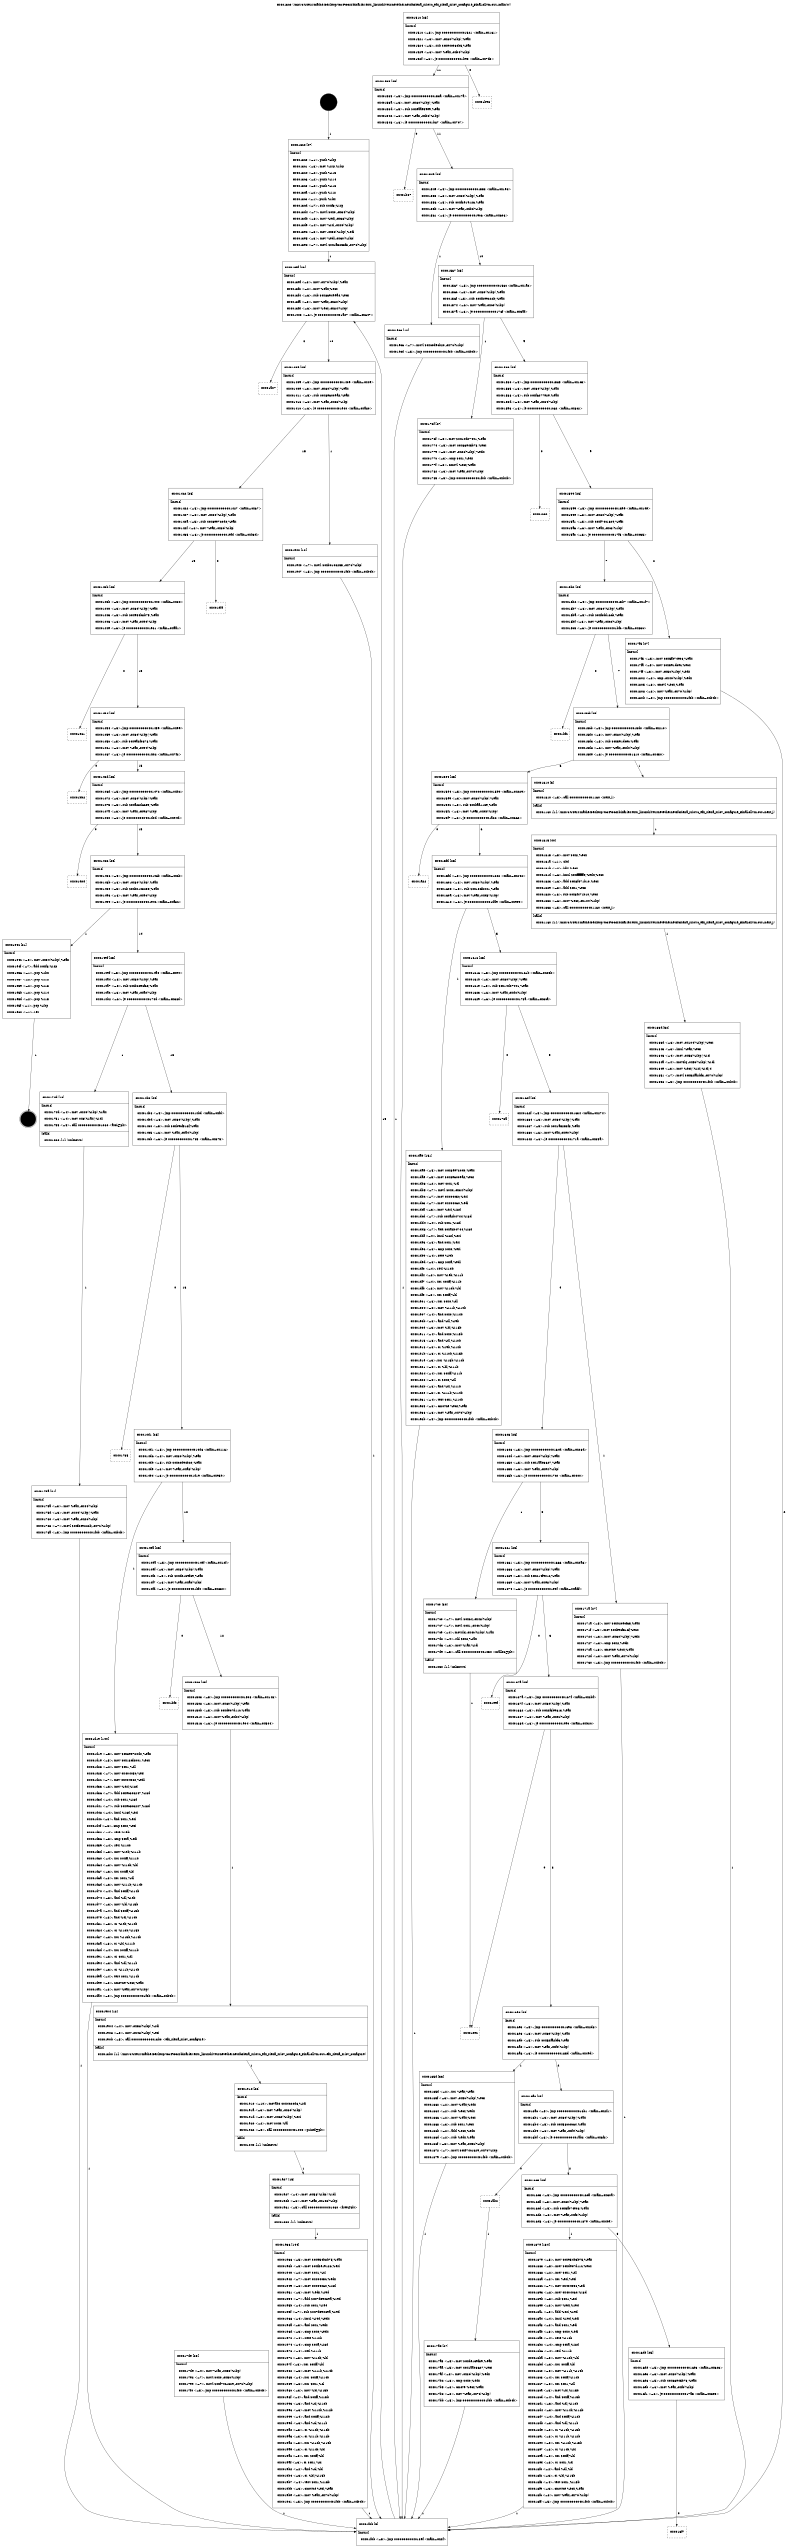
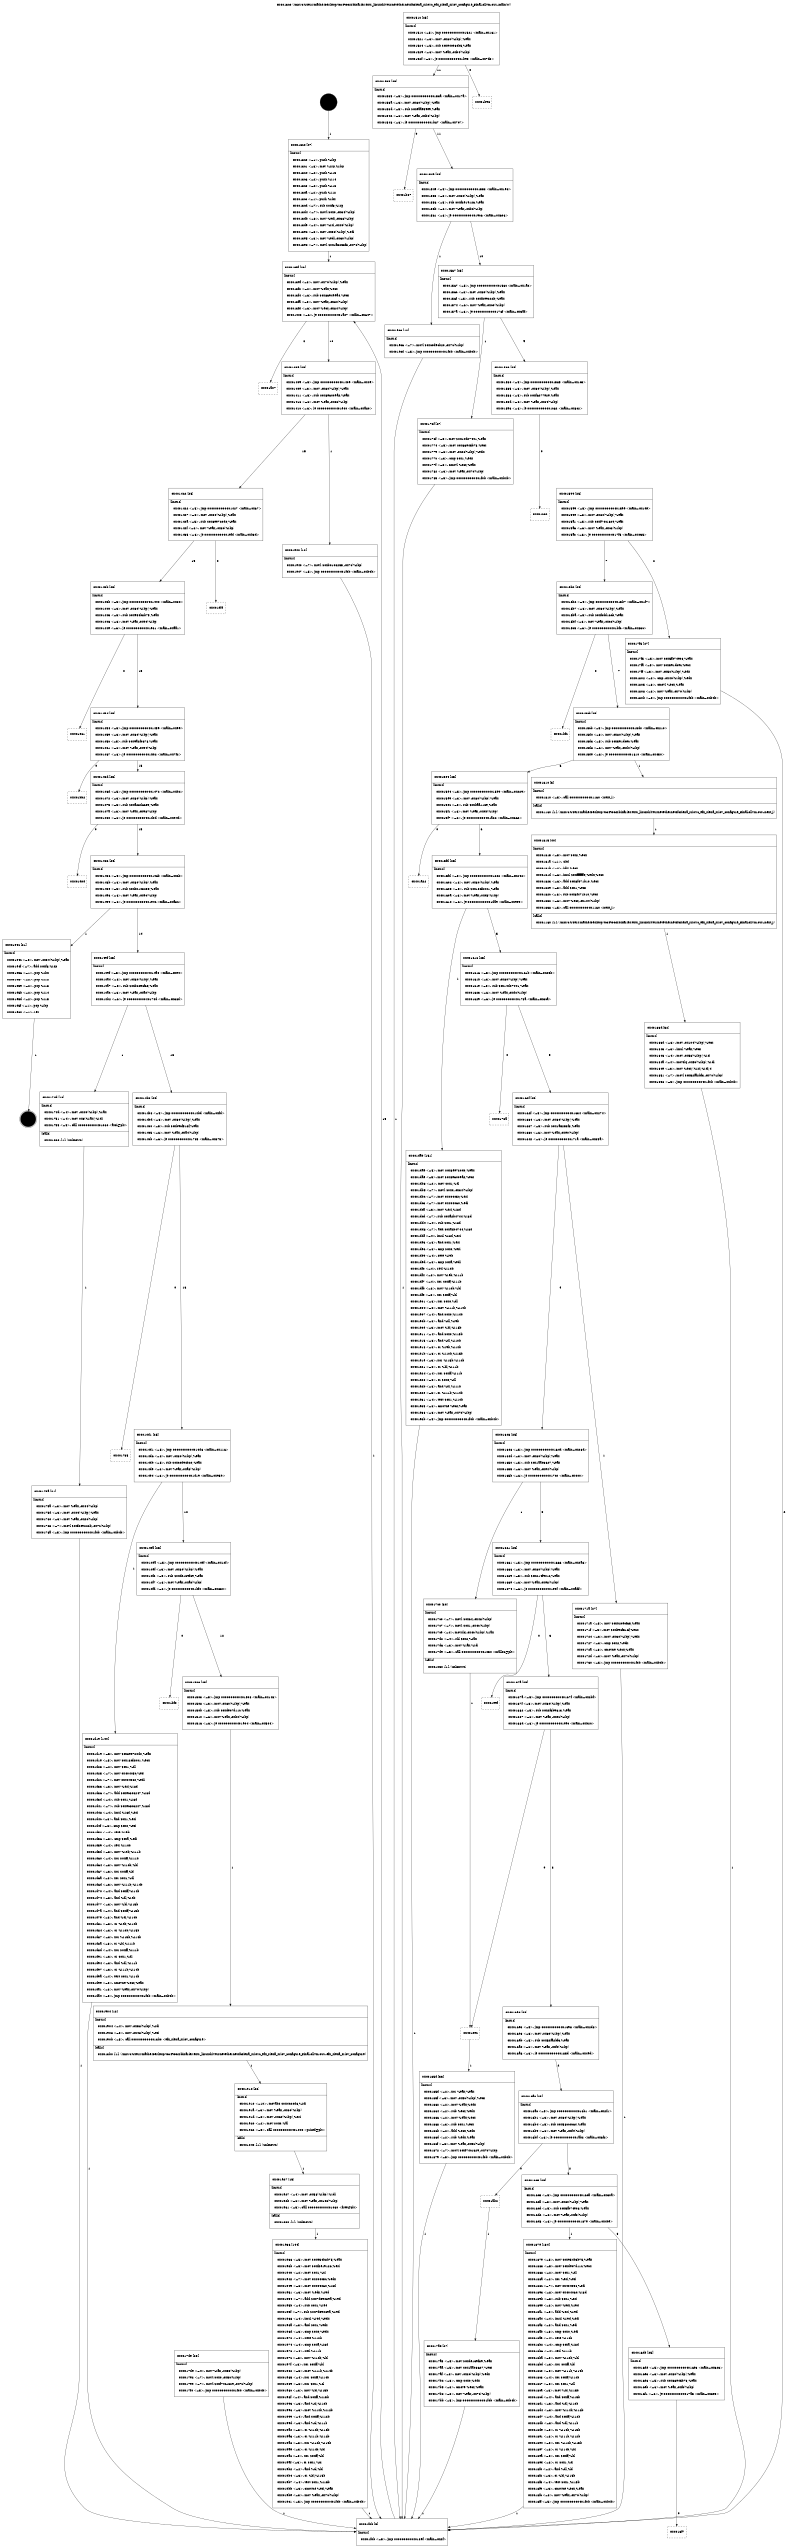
edge "0x401580 [25]" -> "0x401599 [25]": removed, label "9"
edge "0x401693 [25]" -> "0x40185d [33]": now "0x401eec" -> "0x40185d [33]"
